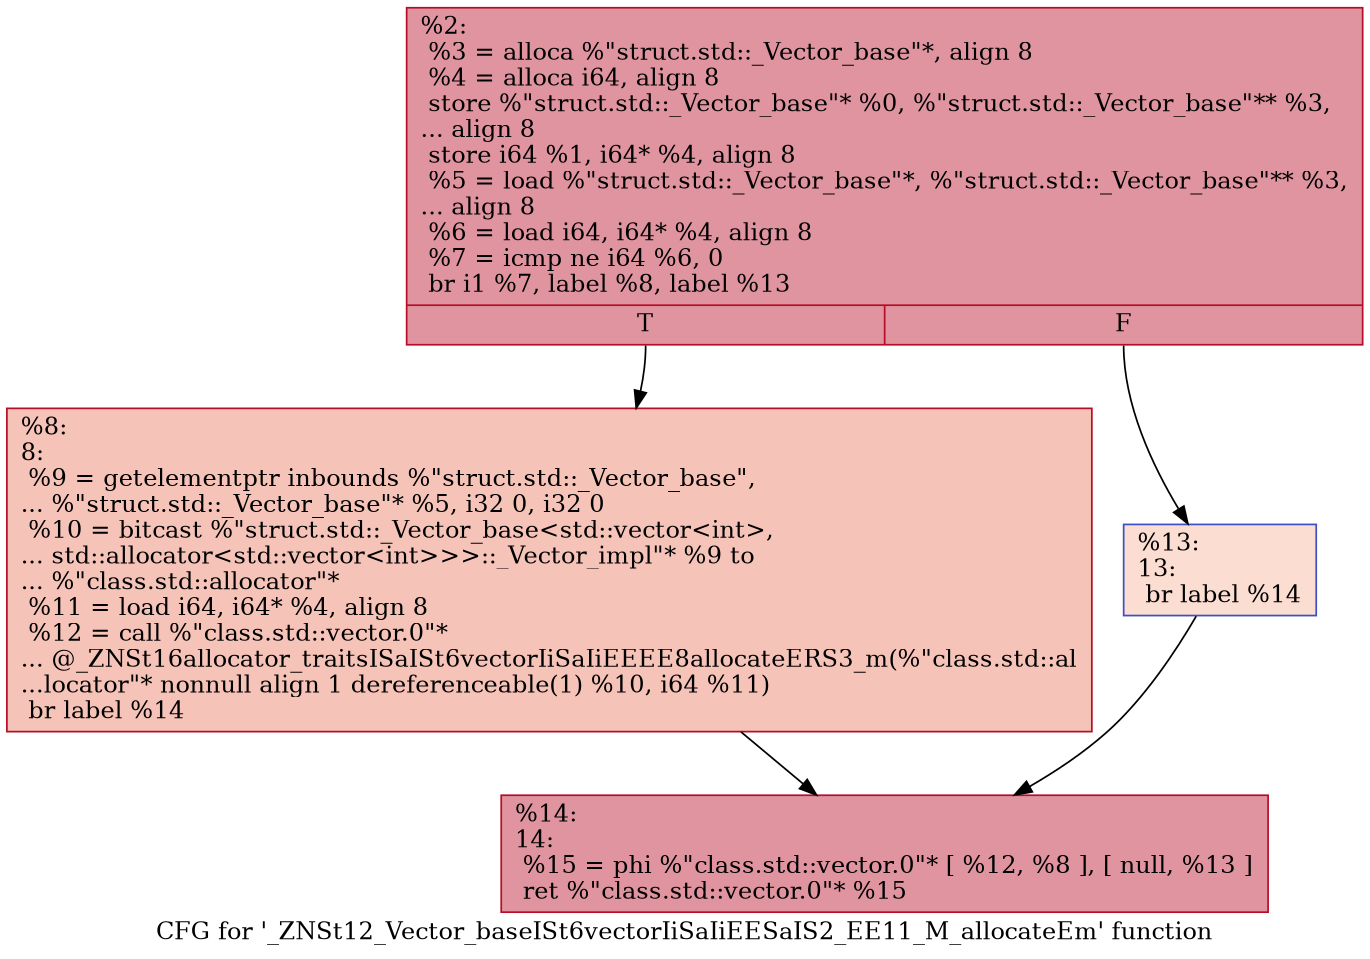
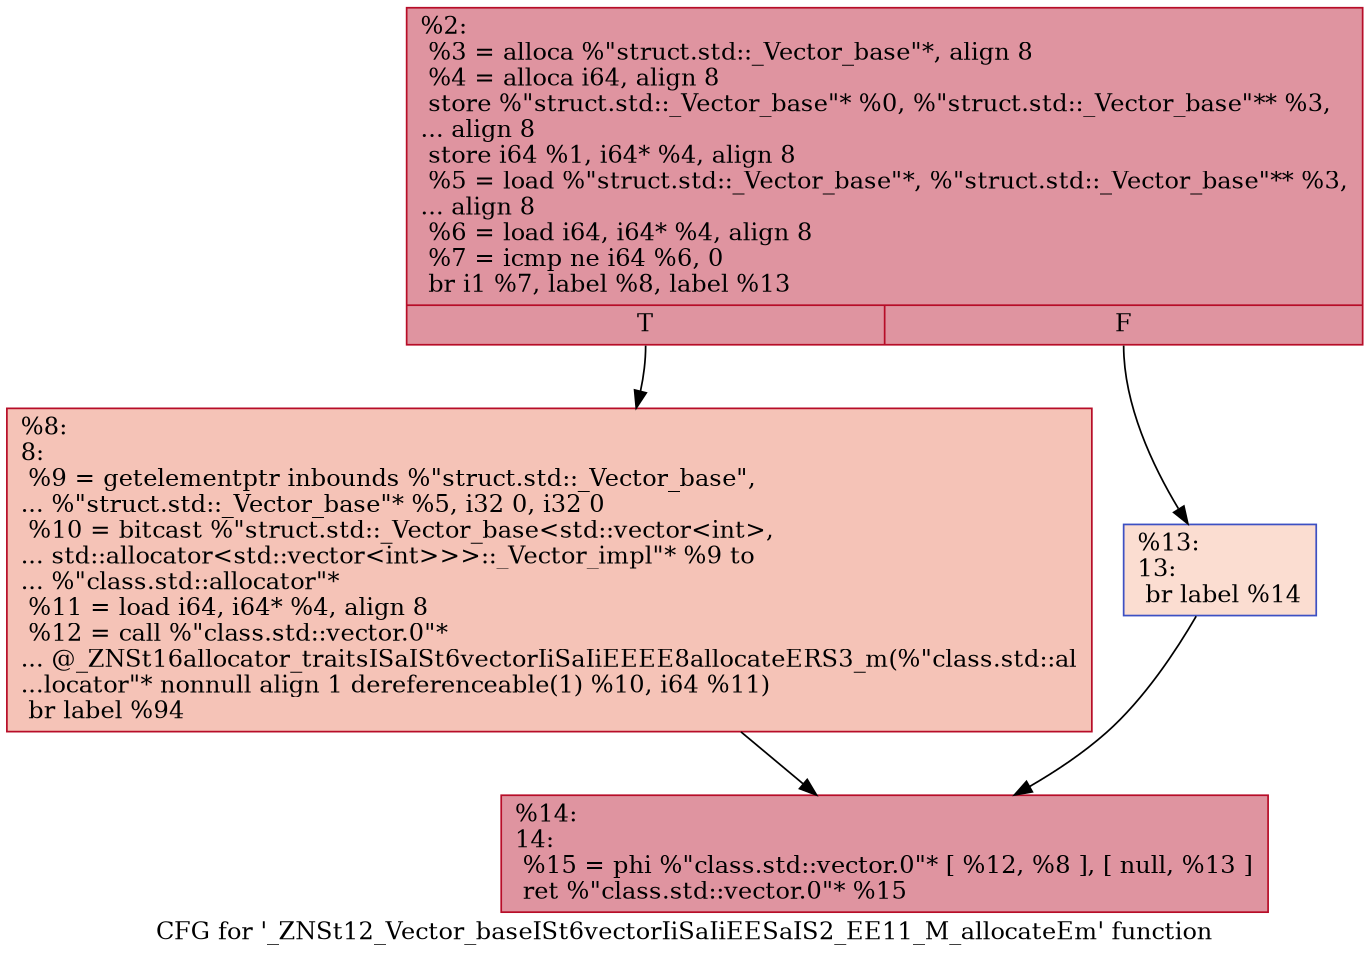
node "%8:": text "br label %14" -> "br label %94"
